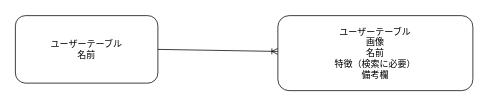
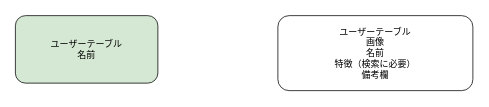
node "ユーザーテーブル 名前": fillcolor #ffffff -> #d5e8d4
edge "ユーザーテーブル 名前" -> "ユーザーテーブル 画像 名前 特徴（検索に必要） 備考欄": removed
